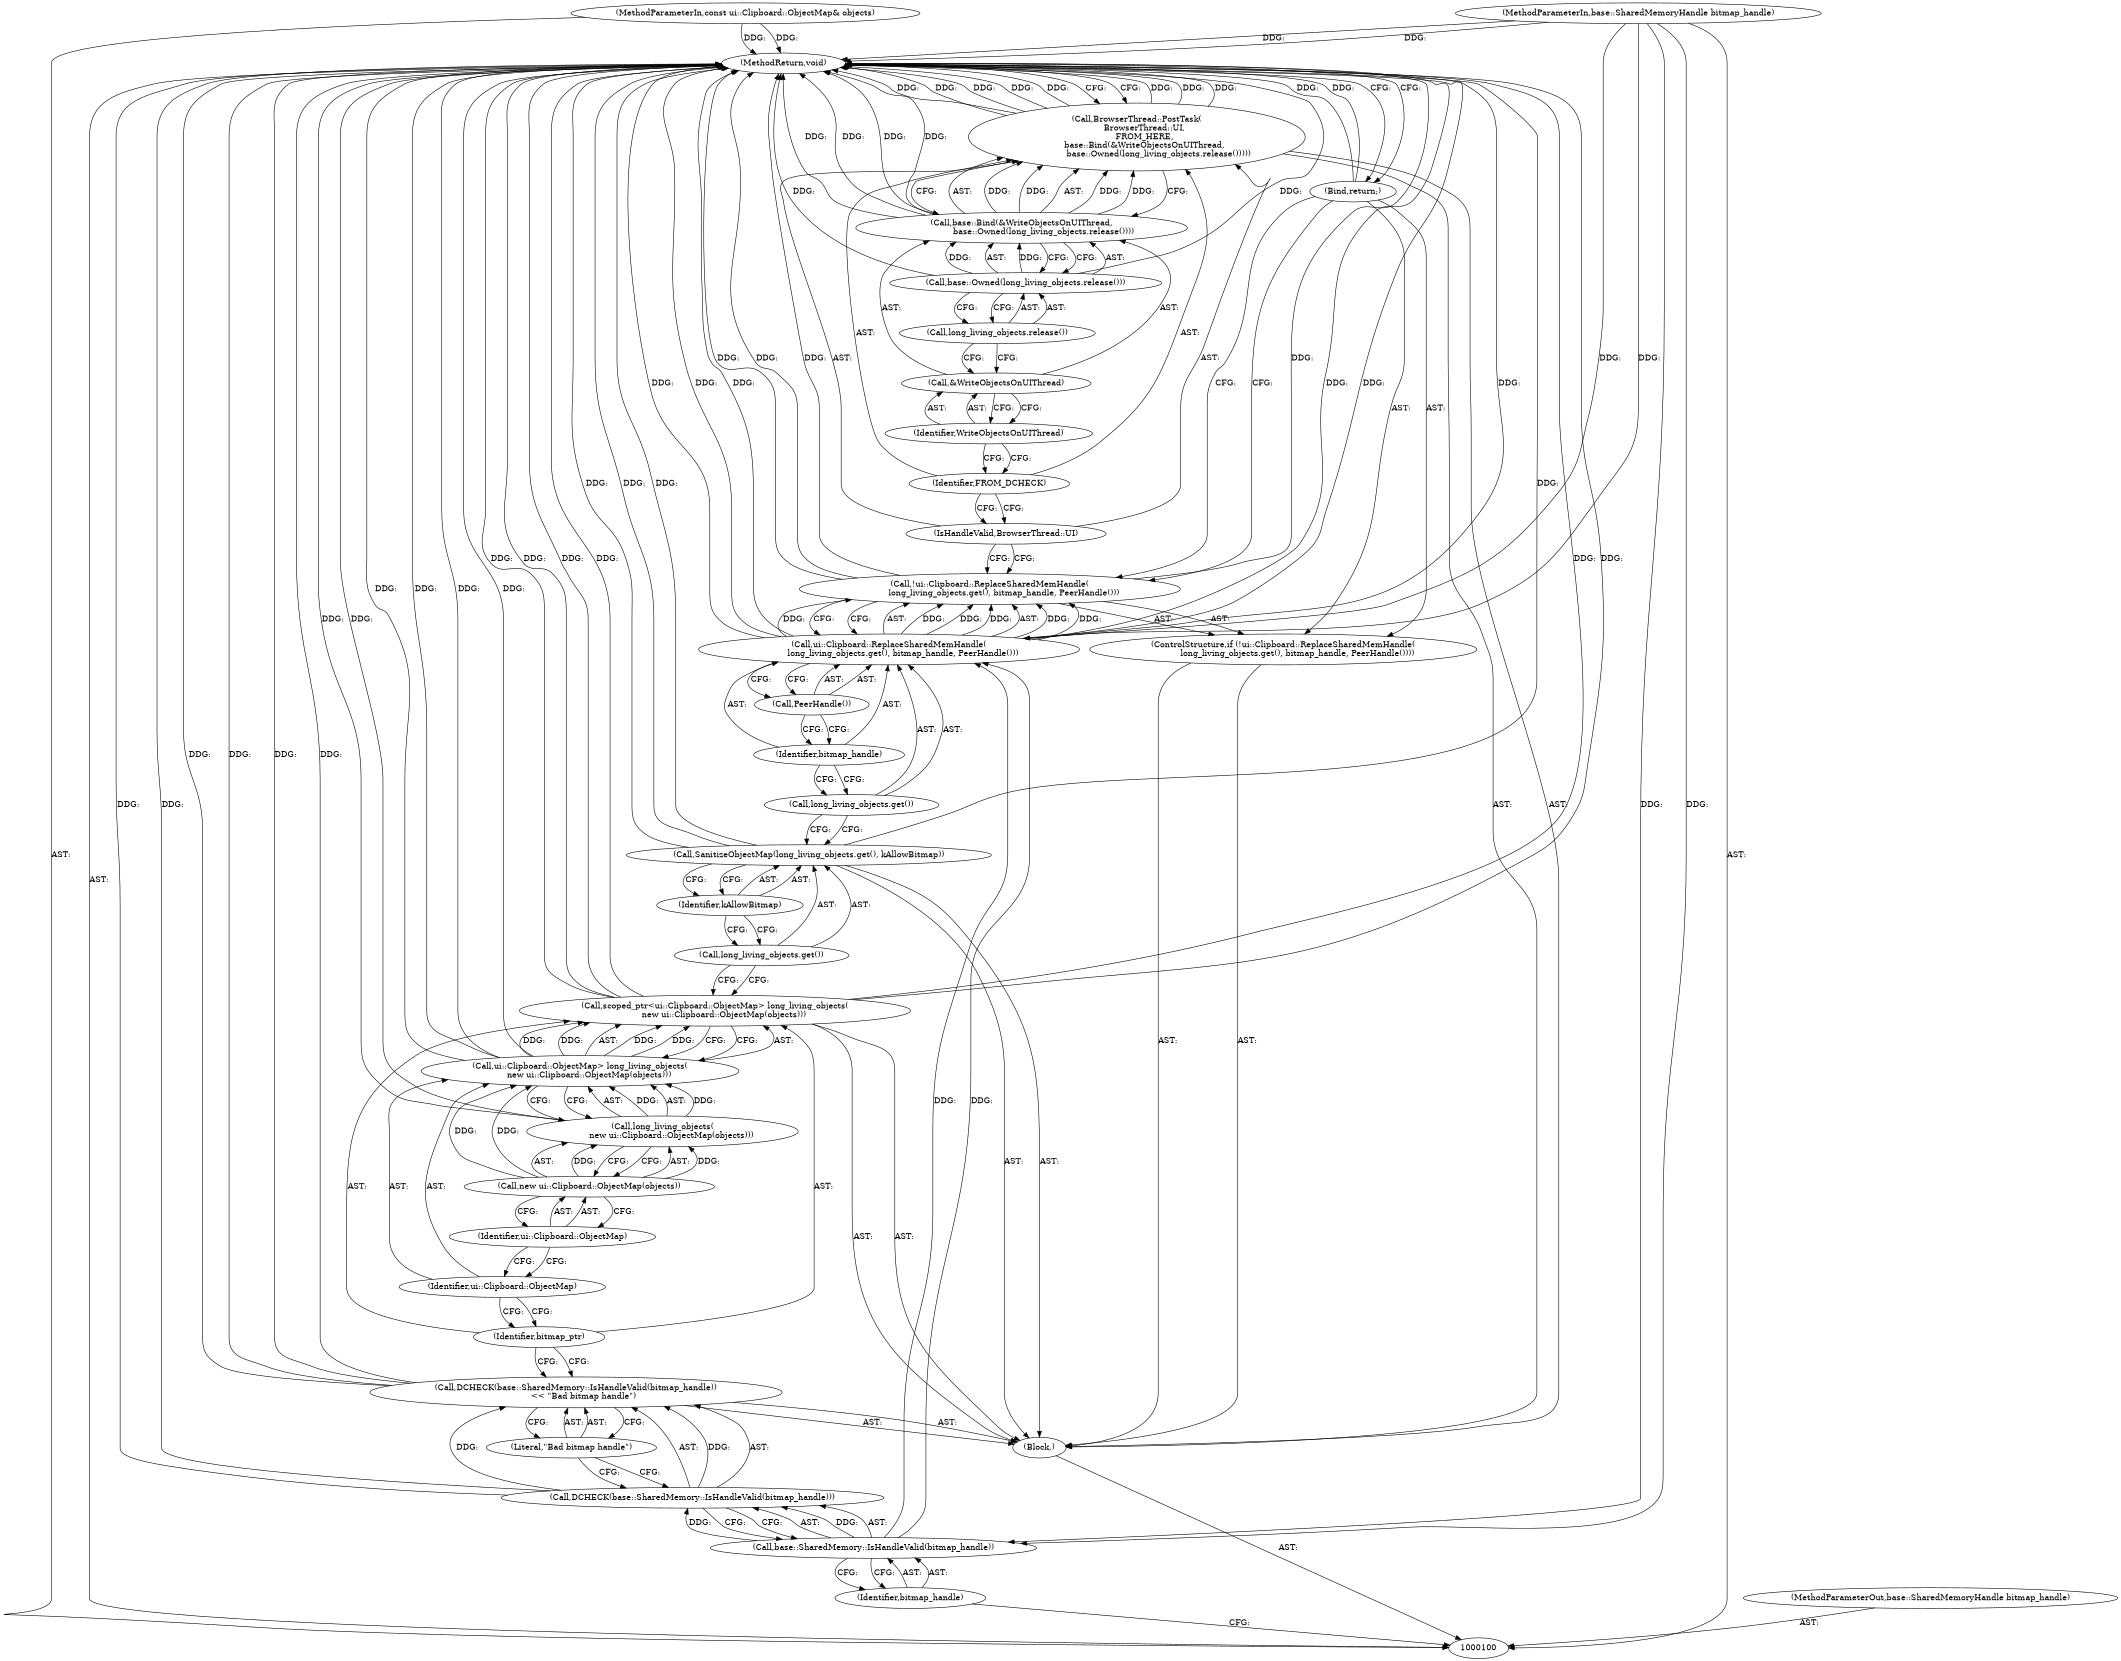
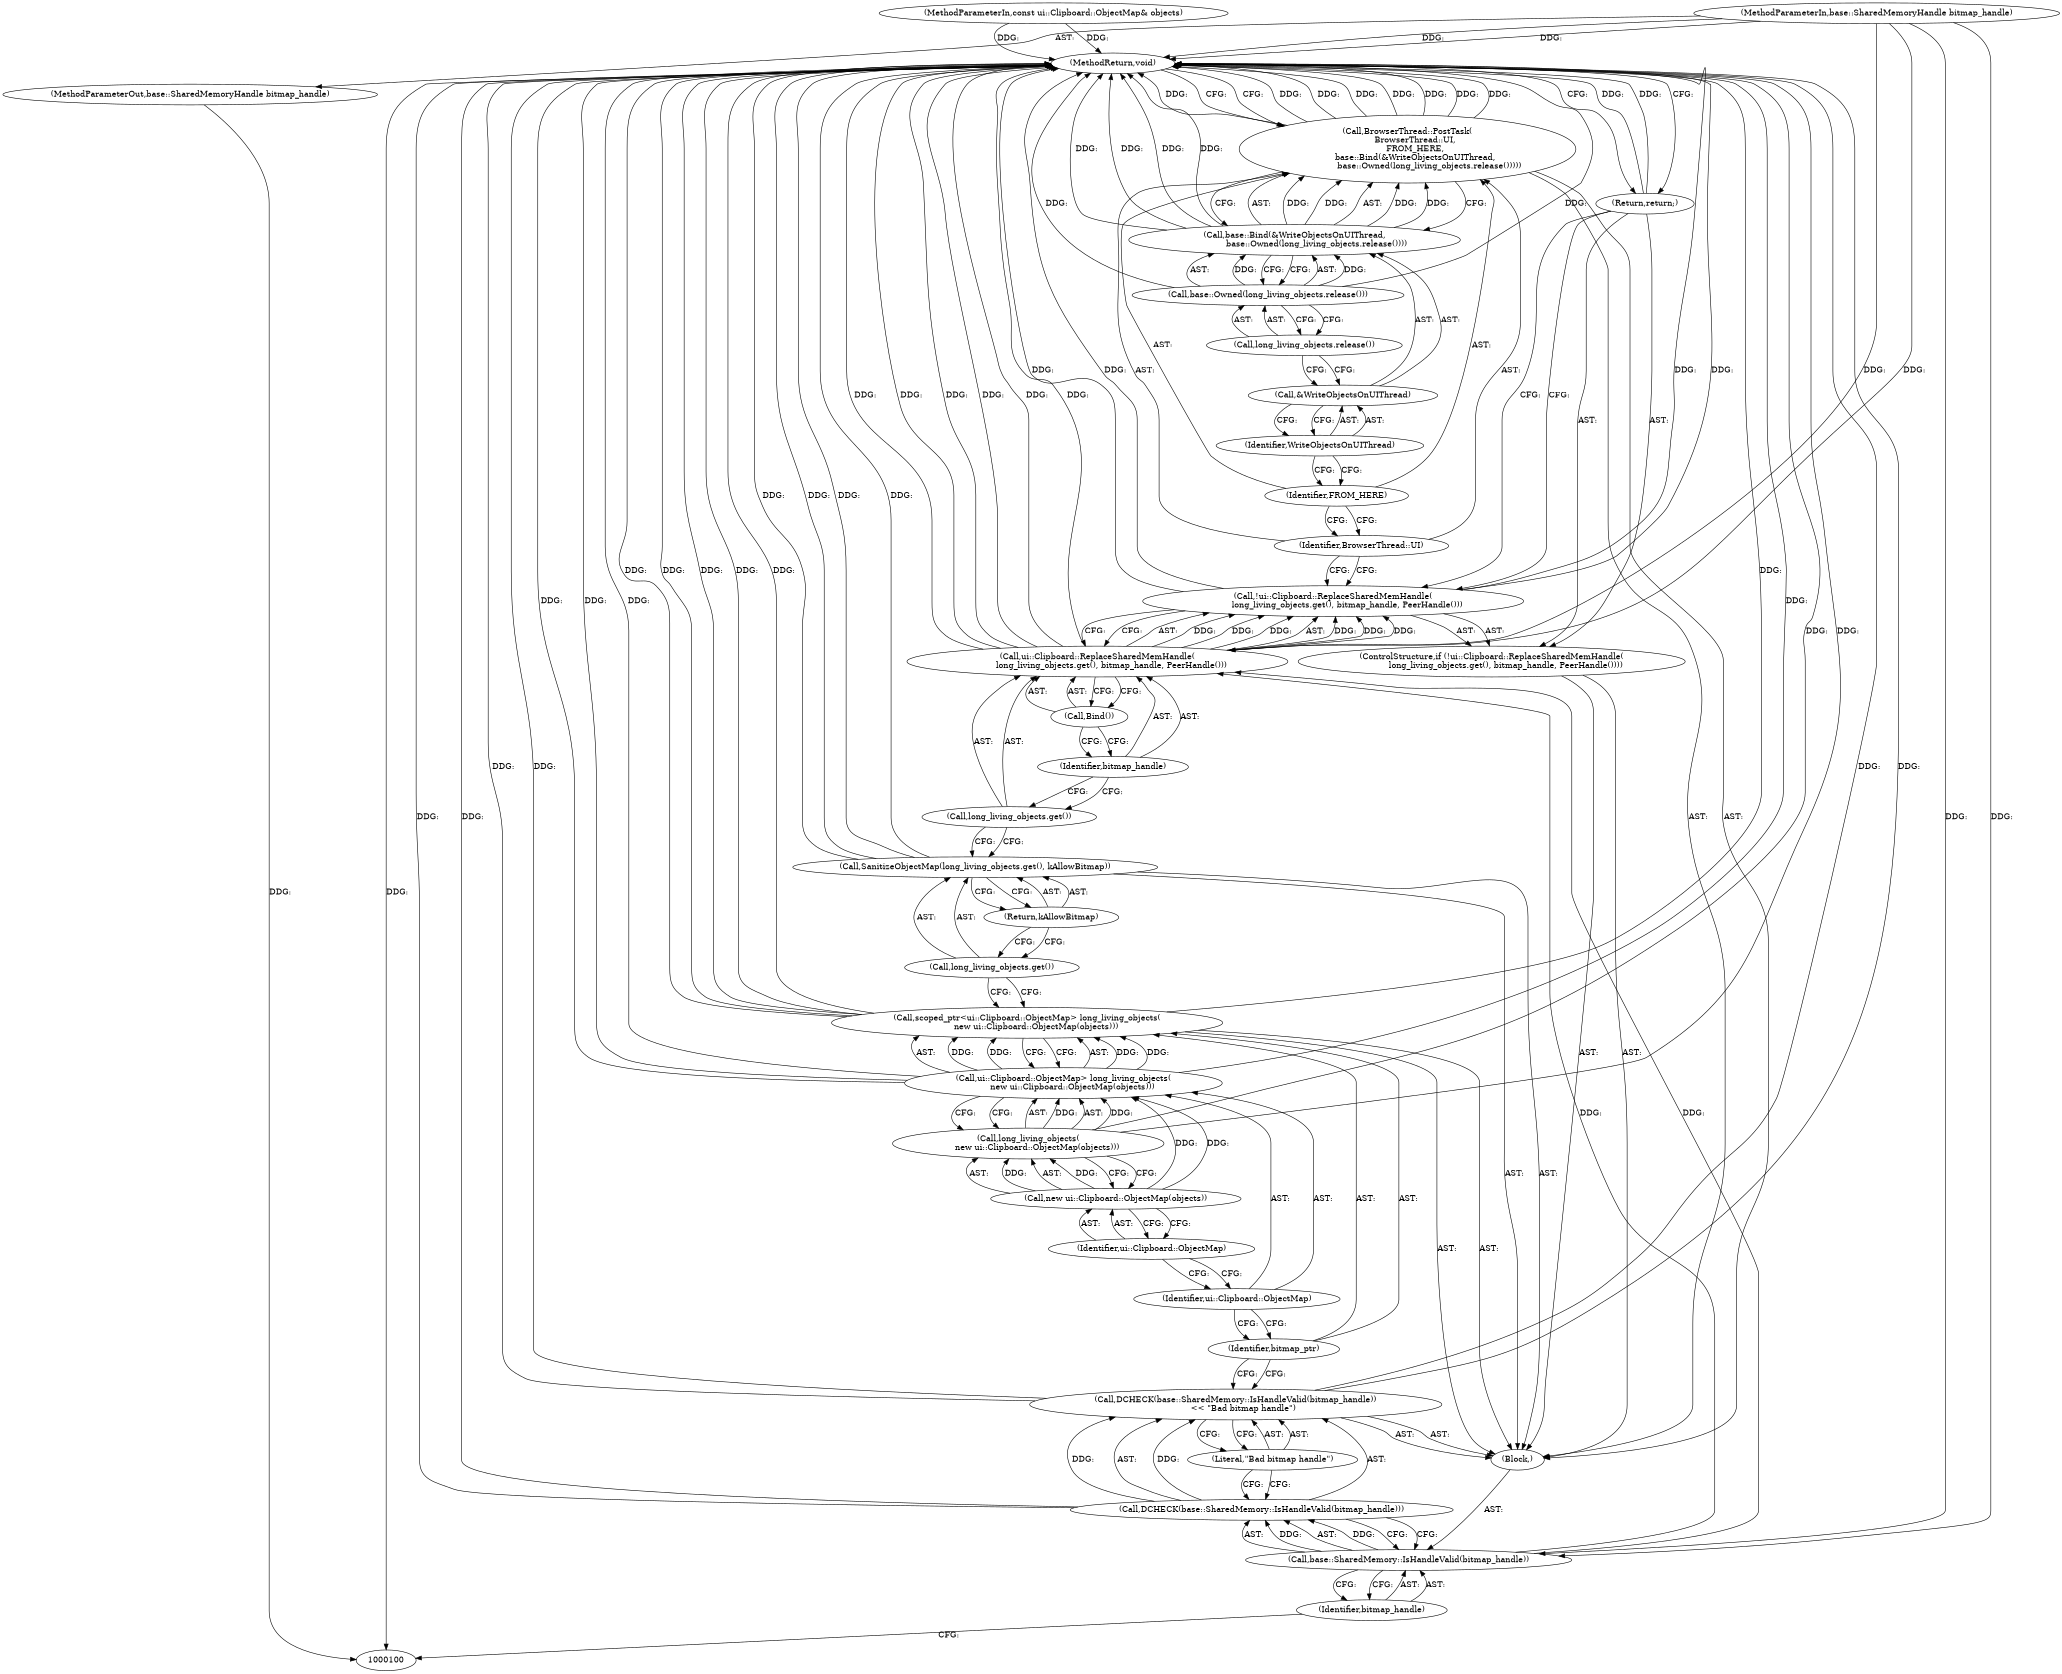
node "(Bind,return;)": label "(Bind,return;)" -> "(Return,return;)"
node "(Identifier,FROM_DCHECK)": label "(Identifier,FROM_DCHECK)" -> "(Identifier,FROM_HERE)"
node "(IsHandleValid,BrowserThread::UI)": label "(IsHandleValid,BrowserThread::UI)" -> "(Identifier,BrowserThread::UI)"
node "(Call,PeerHandle())": label "(Call,PeerHandle())" -> "(Call,Bind())"
edge "(MethodReturn,void)" -> "1000100": label "AST: " -> "DDG: "
node "(Identifier,kAllowBitmap)": label "(Identifier,kAllowBitmap)" -> "(Return,kAllowBitmap)"
edge "(MethodParameterIn,base::SharedMemoryHandle bitmap_handle)" -> "1000100": now "(MethodParameterIn,base::SharedMemoryHandle bitmap_handle)" -> "(MethodParameterOut,base::SharedMemoryHandle bitmap_handle)"
edge "(MethodParameterIn,const ui::Clipboard::ObjectMap& objects)" -> "1000100": removed, label "AST:"
edge "(Block,)" -> "1000100": now "(Block,)" -> "(Call,base::SharedMemory::IsHandleValid(bitmap_handle))"
edge "(MethodParameterOut,base::SharedMemoryHandle bitmap_handle)" -> "1000100": label "AST: " -> "DDG: "
